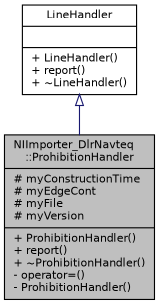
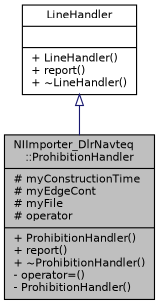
node "NIImporter_DlrNavteq": text "# myVersion" -> "# operator"
